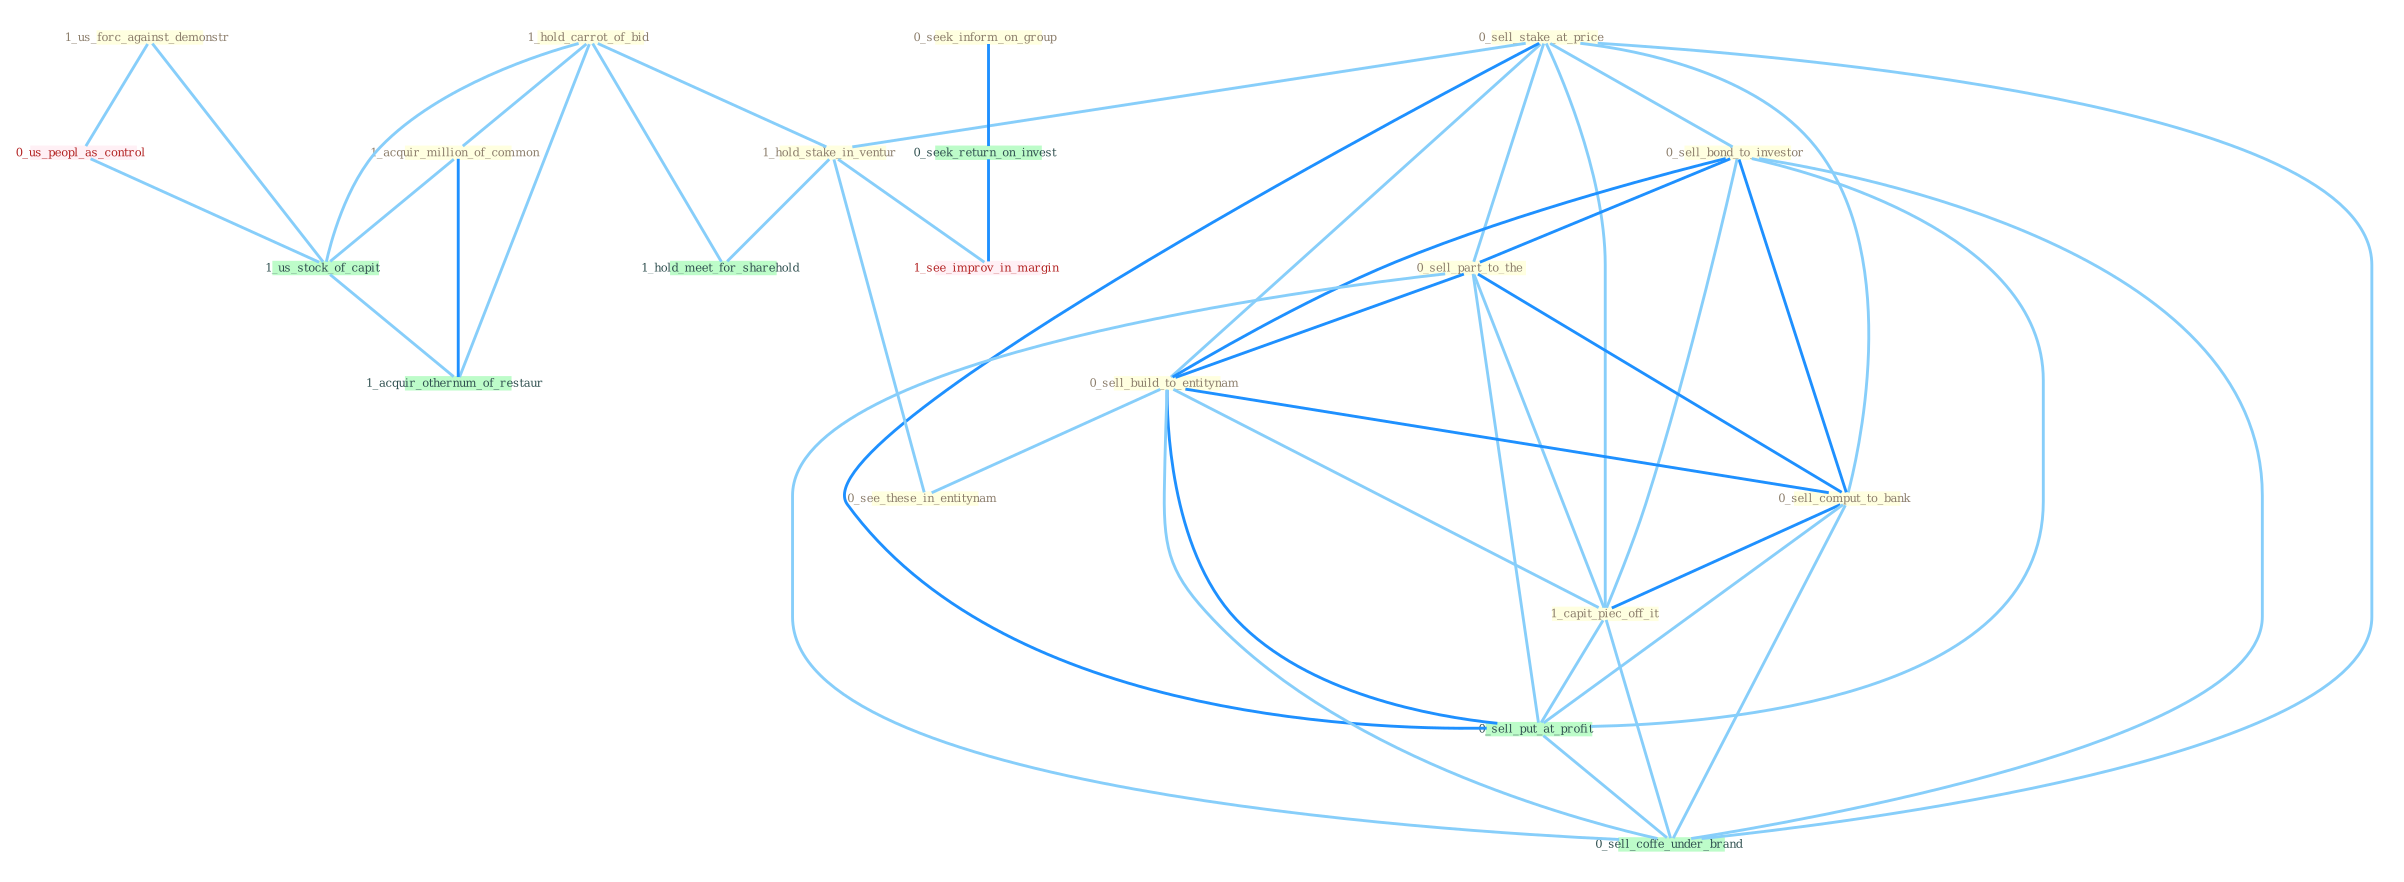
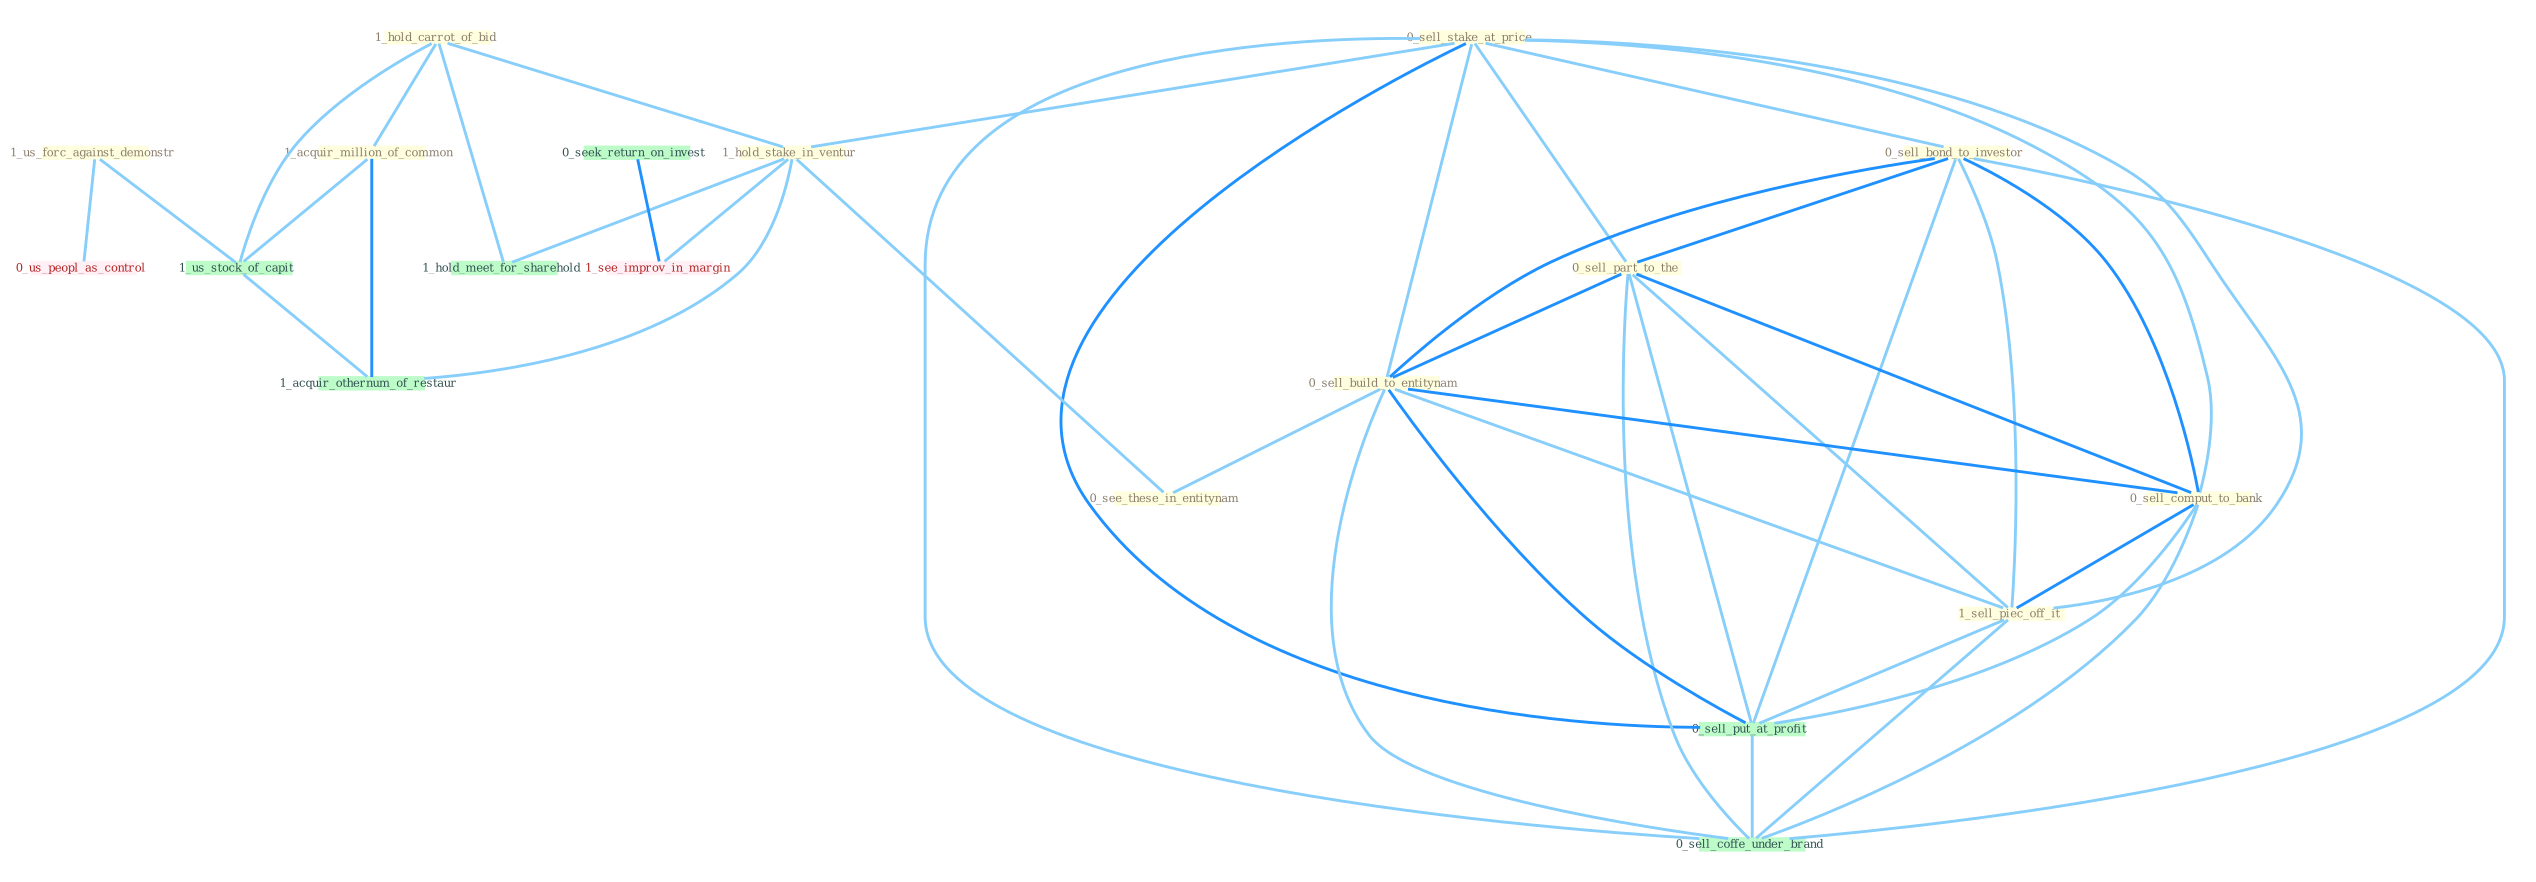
node "0_seek_inform_on_group": removed
edge "0_us_peopl_as_control" -- "1_us_stock_of_capit": removed
edge "1_hold_carrot_of_bid" -- "1_acquir_othernum_of_restaur": now "1_hold_stake_in_ventur" -- "1_acquir_othernum_of_restaur"
node "1_capit_piec_off_it": label "1_capit_piec_off_it" -> "1_sell_piec_off_it"
